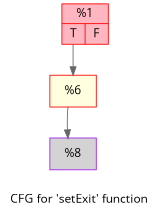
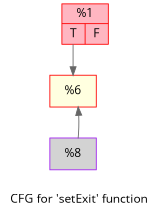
edge "%6" -> "%8": reversed
